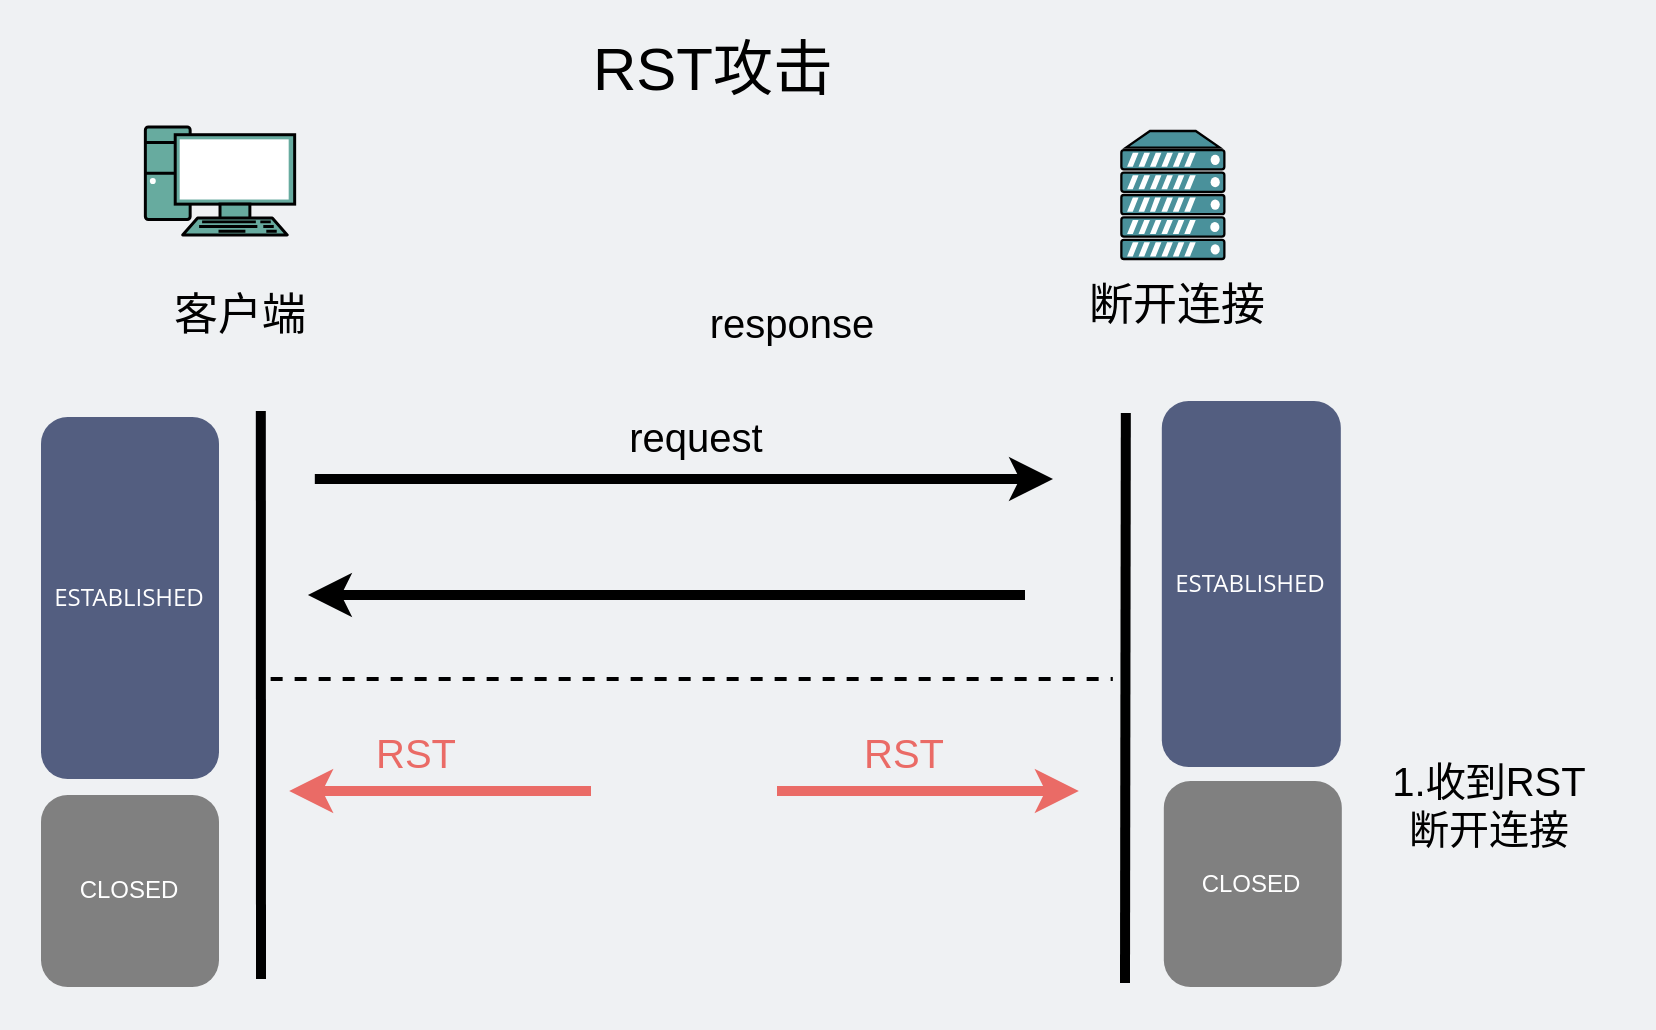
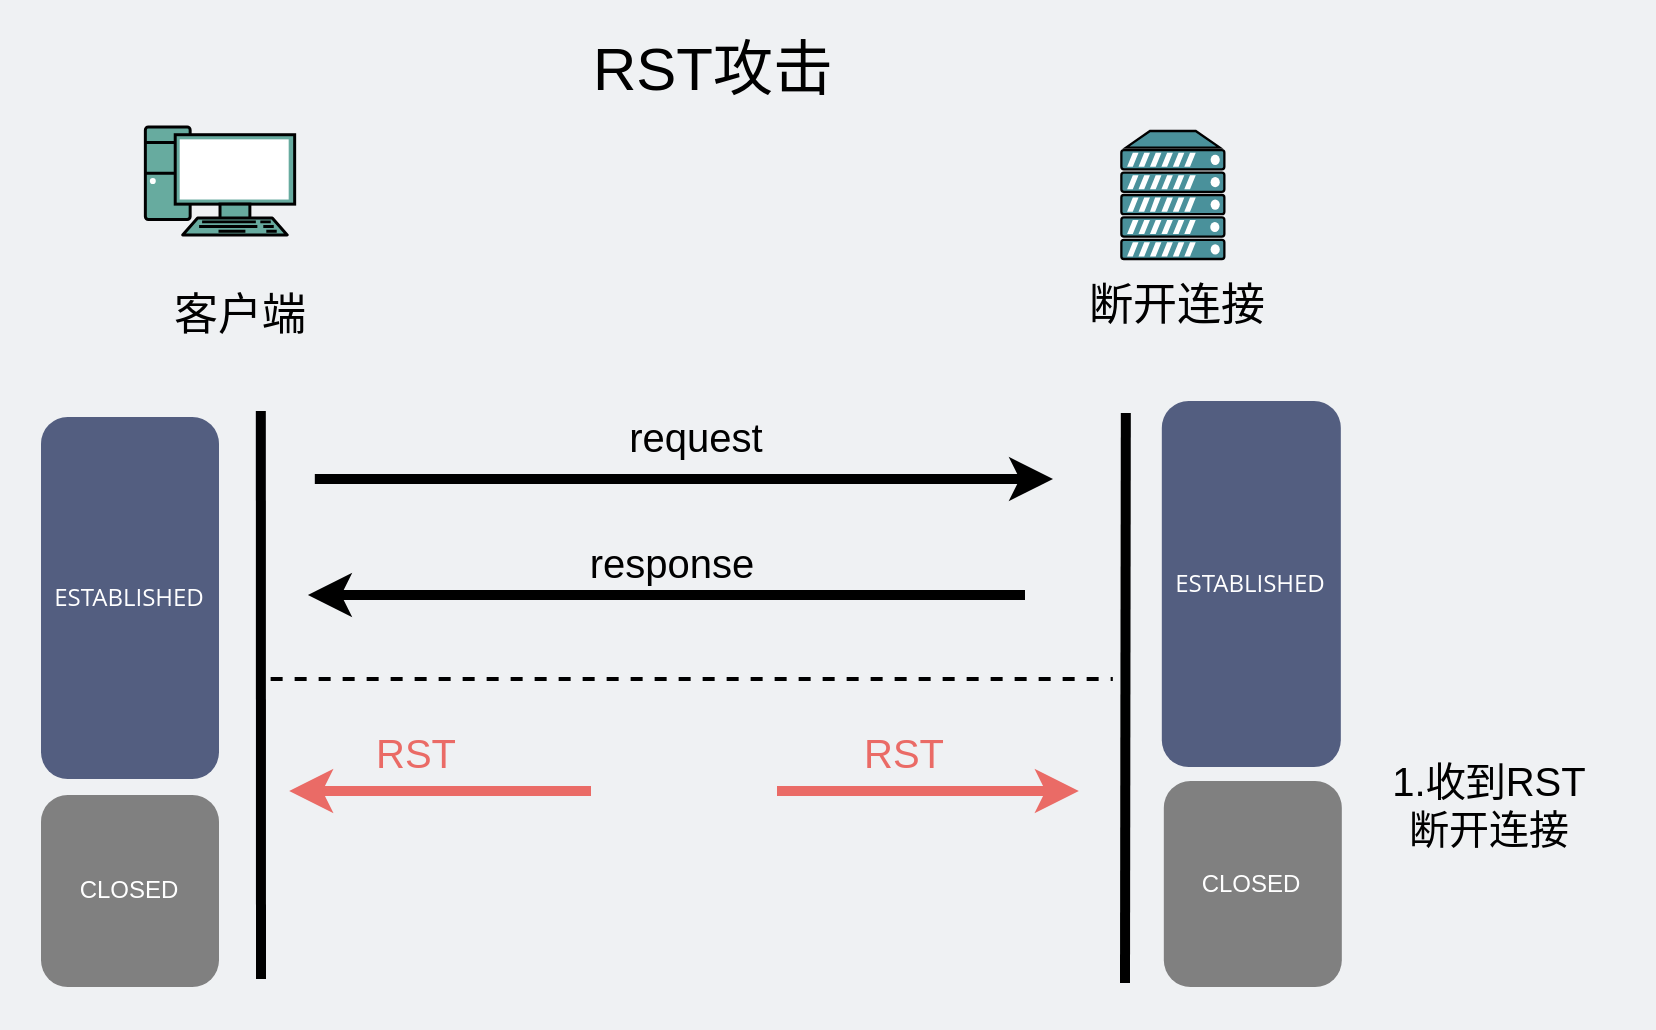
node "response": moved (793, 323) -> (673, 563)
